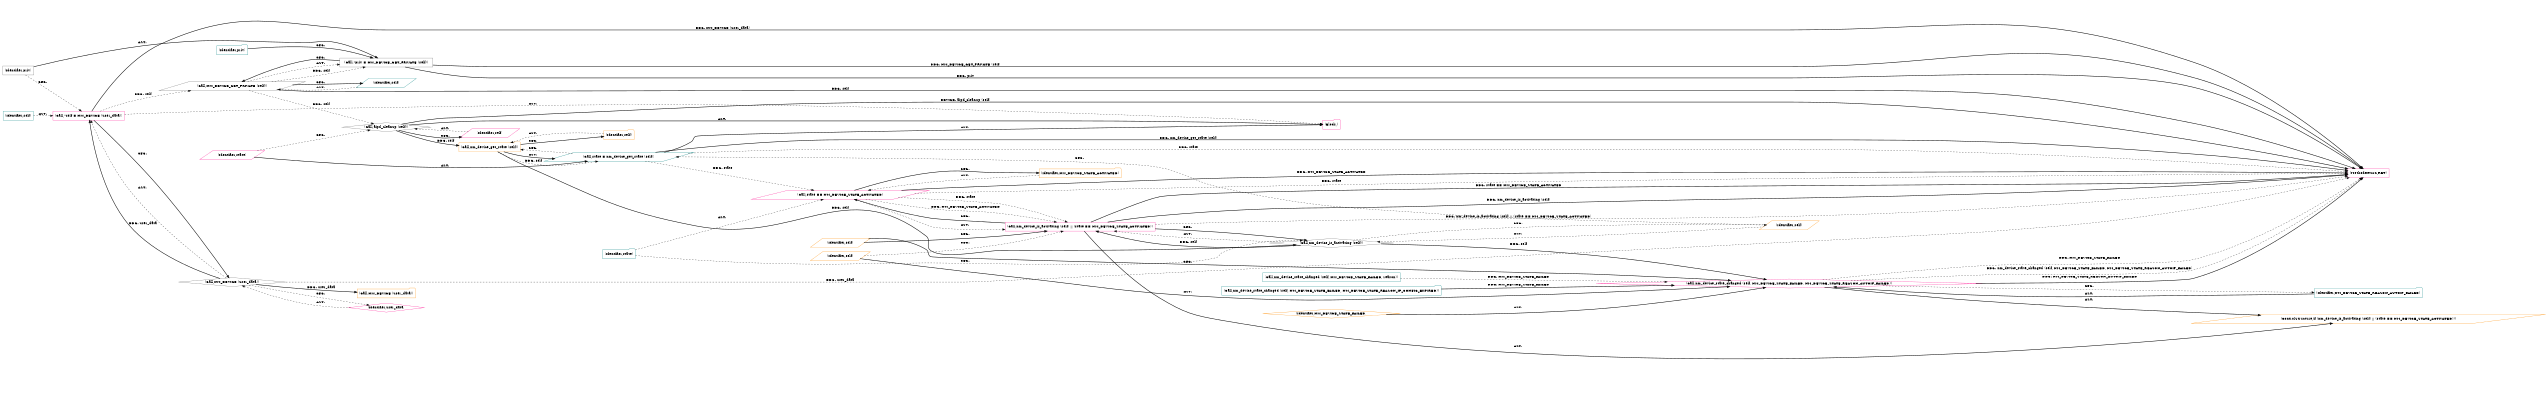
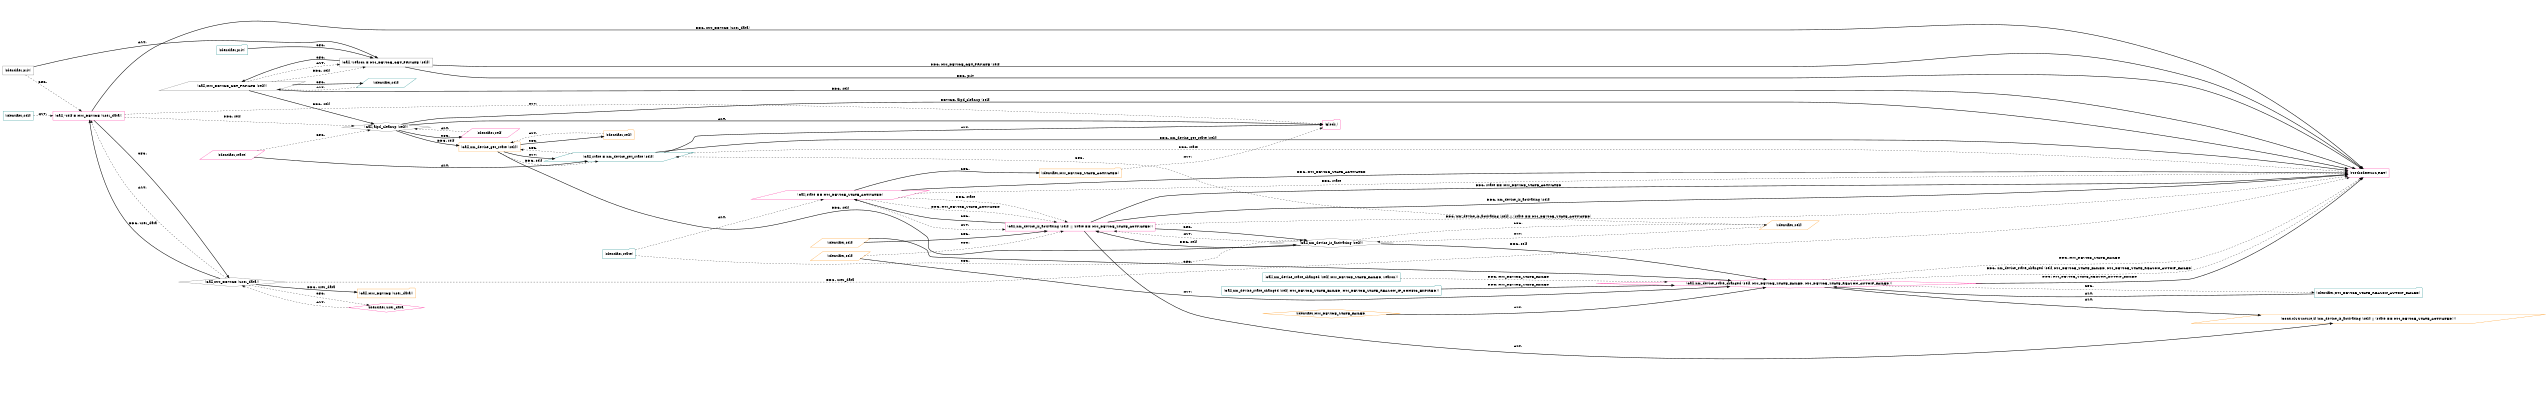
node "(Call,*priv = NM_DEVICE_GET_PRIVATE (self))": label "(Call,*priv = NM_DEVICE_GET_PRIVATE (self))" -> "(Call,*reason = NM_DEVICE_GET_PRIVATE (self))"
edge "(Call,*self = NM_DEVICE (user_data))" -> "(Call,NM_DEVICE_GET_PRIVATE (self))": now "(Call,*self = NM_DEVICE (user_data))" -> "(Call,aipd_cleanup (self))"
edge "(Call,NM_DEVICE_GET_PRIVATE (self))" -> "(Call,aipd_cleanup (self))": style dashed -> bold
edge "(Call,state = nm_device_get_state (self))" -> "(Call,state == NM_DEVICE_STATE_ACTIVATED)": removed, label "DDG: state"
edge "(Identifier,NM_DEVICE_STATE_ACTIVATED)" -> "(Call,state == NM_DEVICE_STATE_ACTIVATED)": now "(Identifier,NM_DEVICE_STATE_ACTIVATED)" -> "(Block,)"
